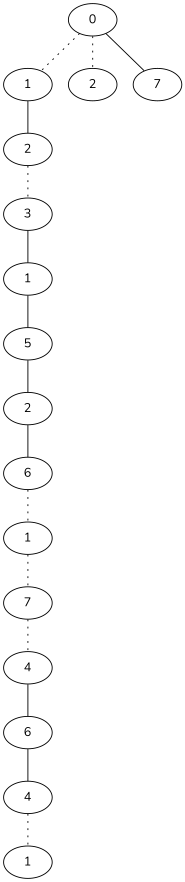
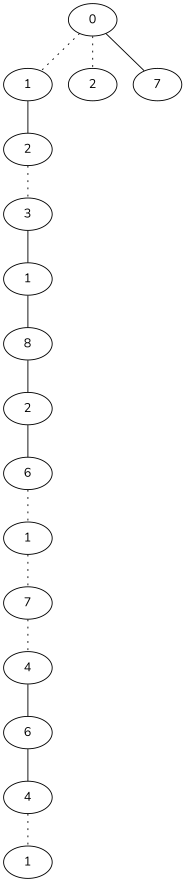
node "5": label "5" -> "8"
